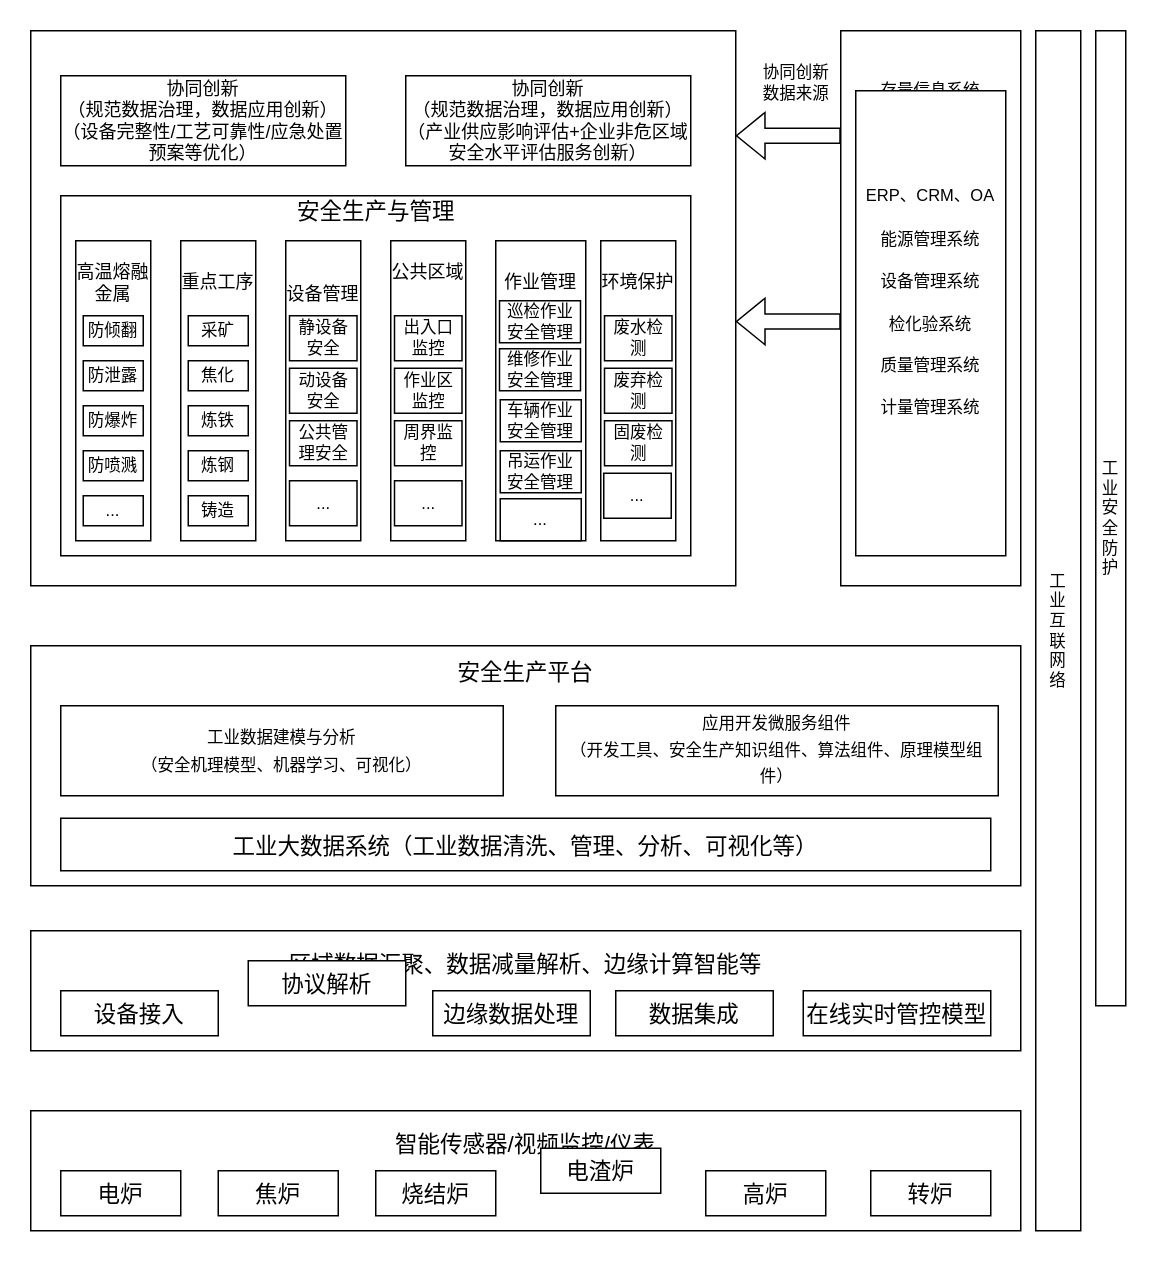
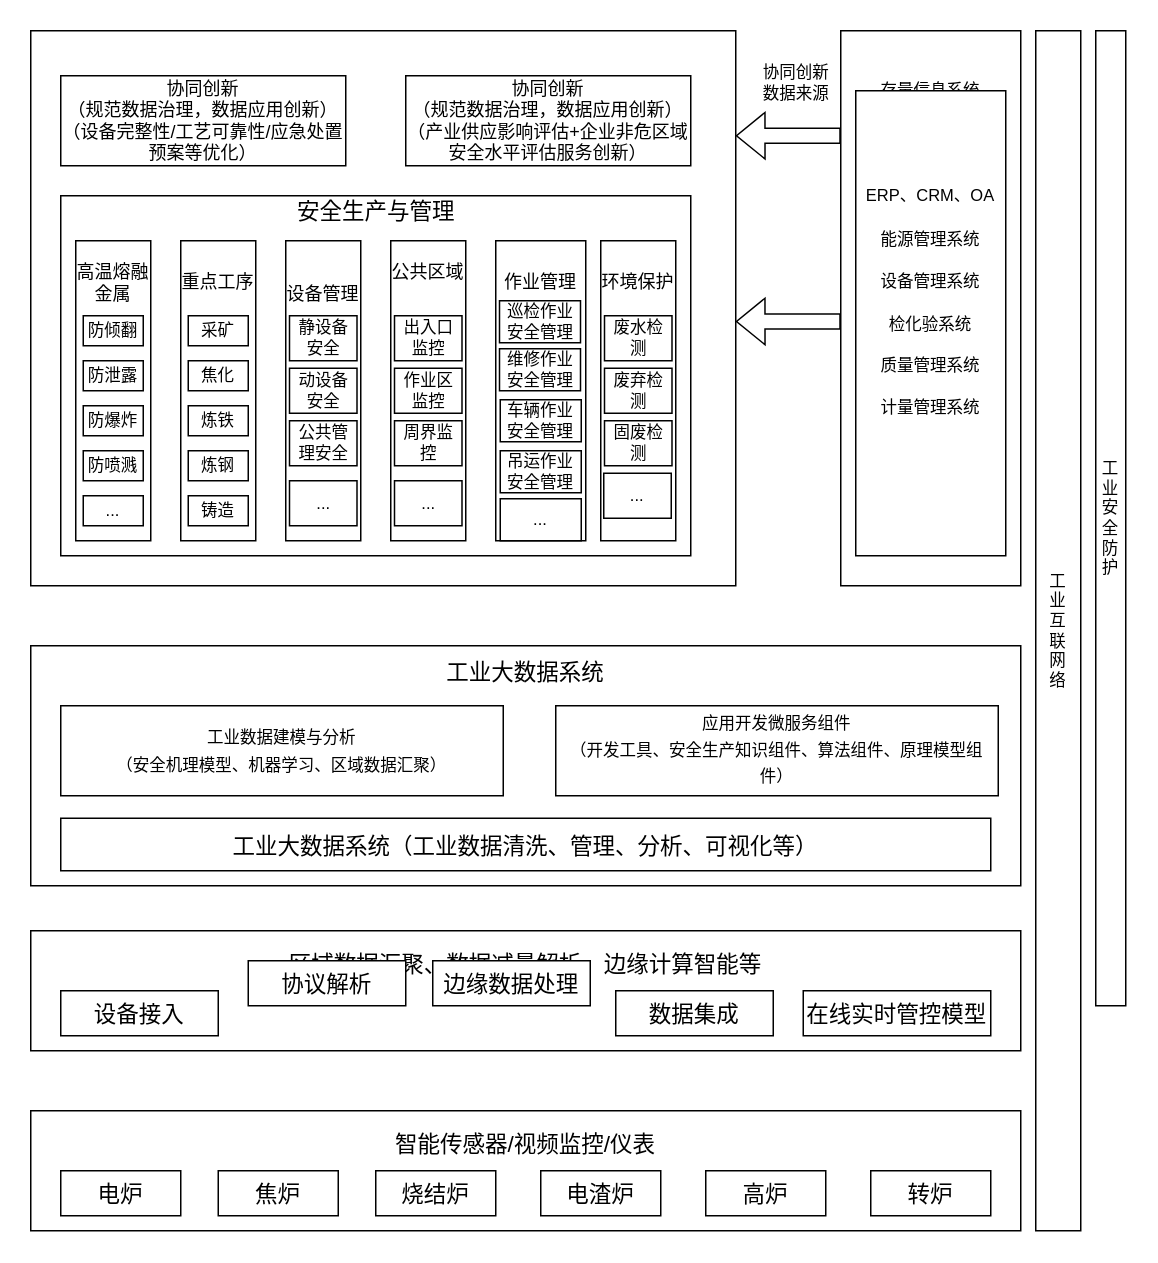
node "工业数据建模与分析 （安全机理模型、机器学习、可视化）": label "工业数据建模与分析 （安全机理模型、机器学习、可视化）" -> "工业数据建模与分析 （安全机理模型、机器学习、区域数据汇聚）"
node "安全生产平台": label "安全生产平台" -> "工业大数据系统"
node "边缘数据处理": moved (512, 1013) -> (512, 983)
node "电渣炉": moved (601, 1171) -> (601, 1193)
